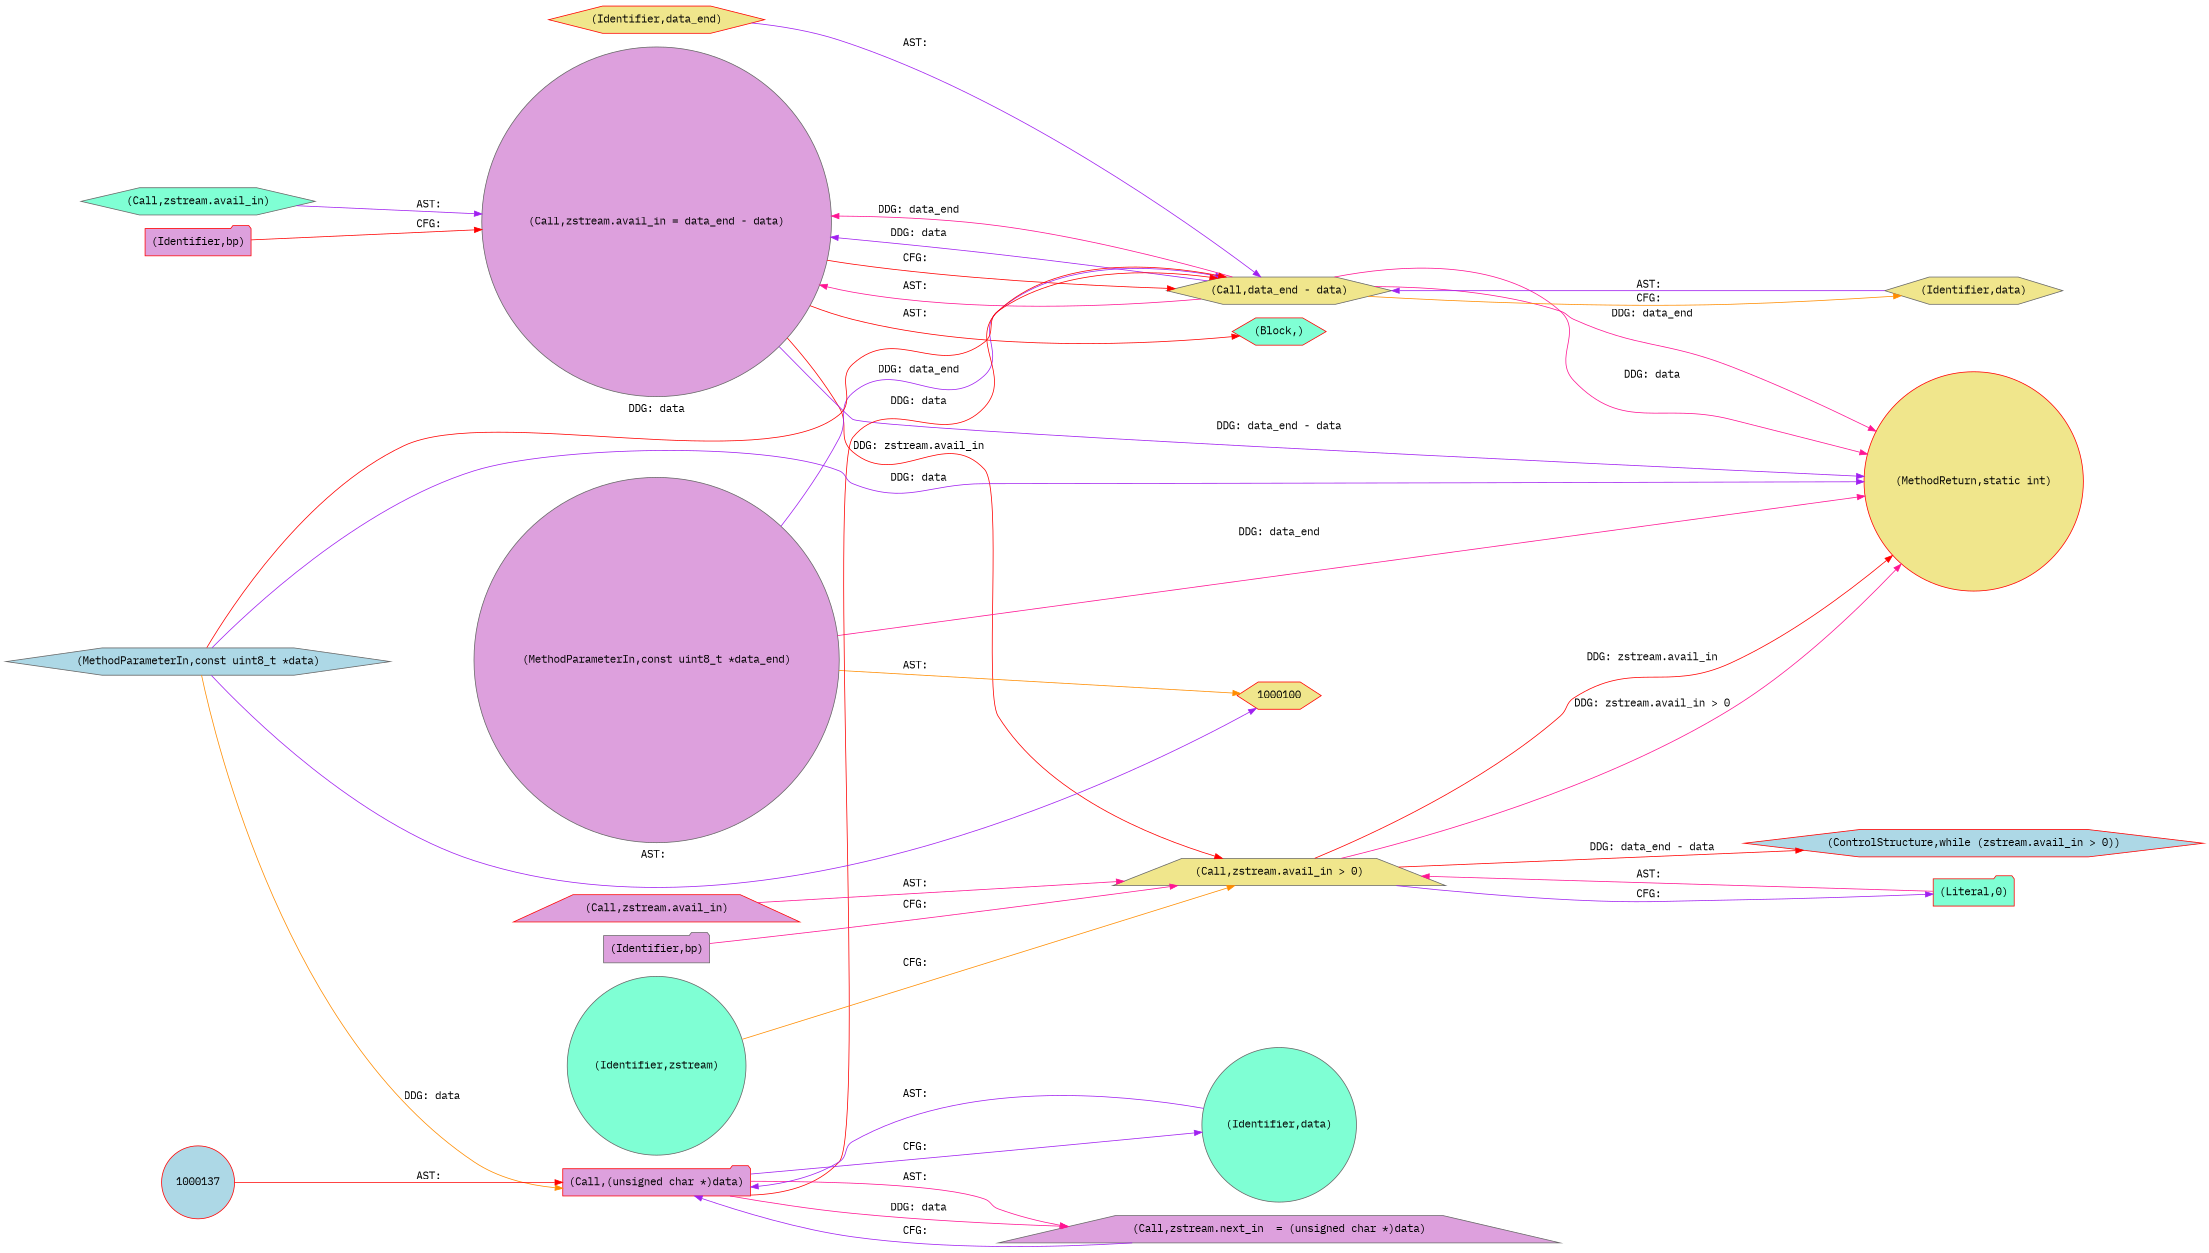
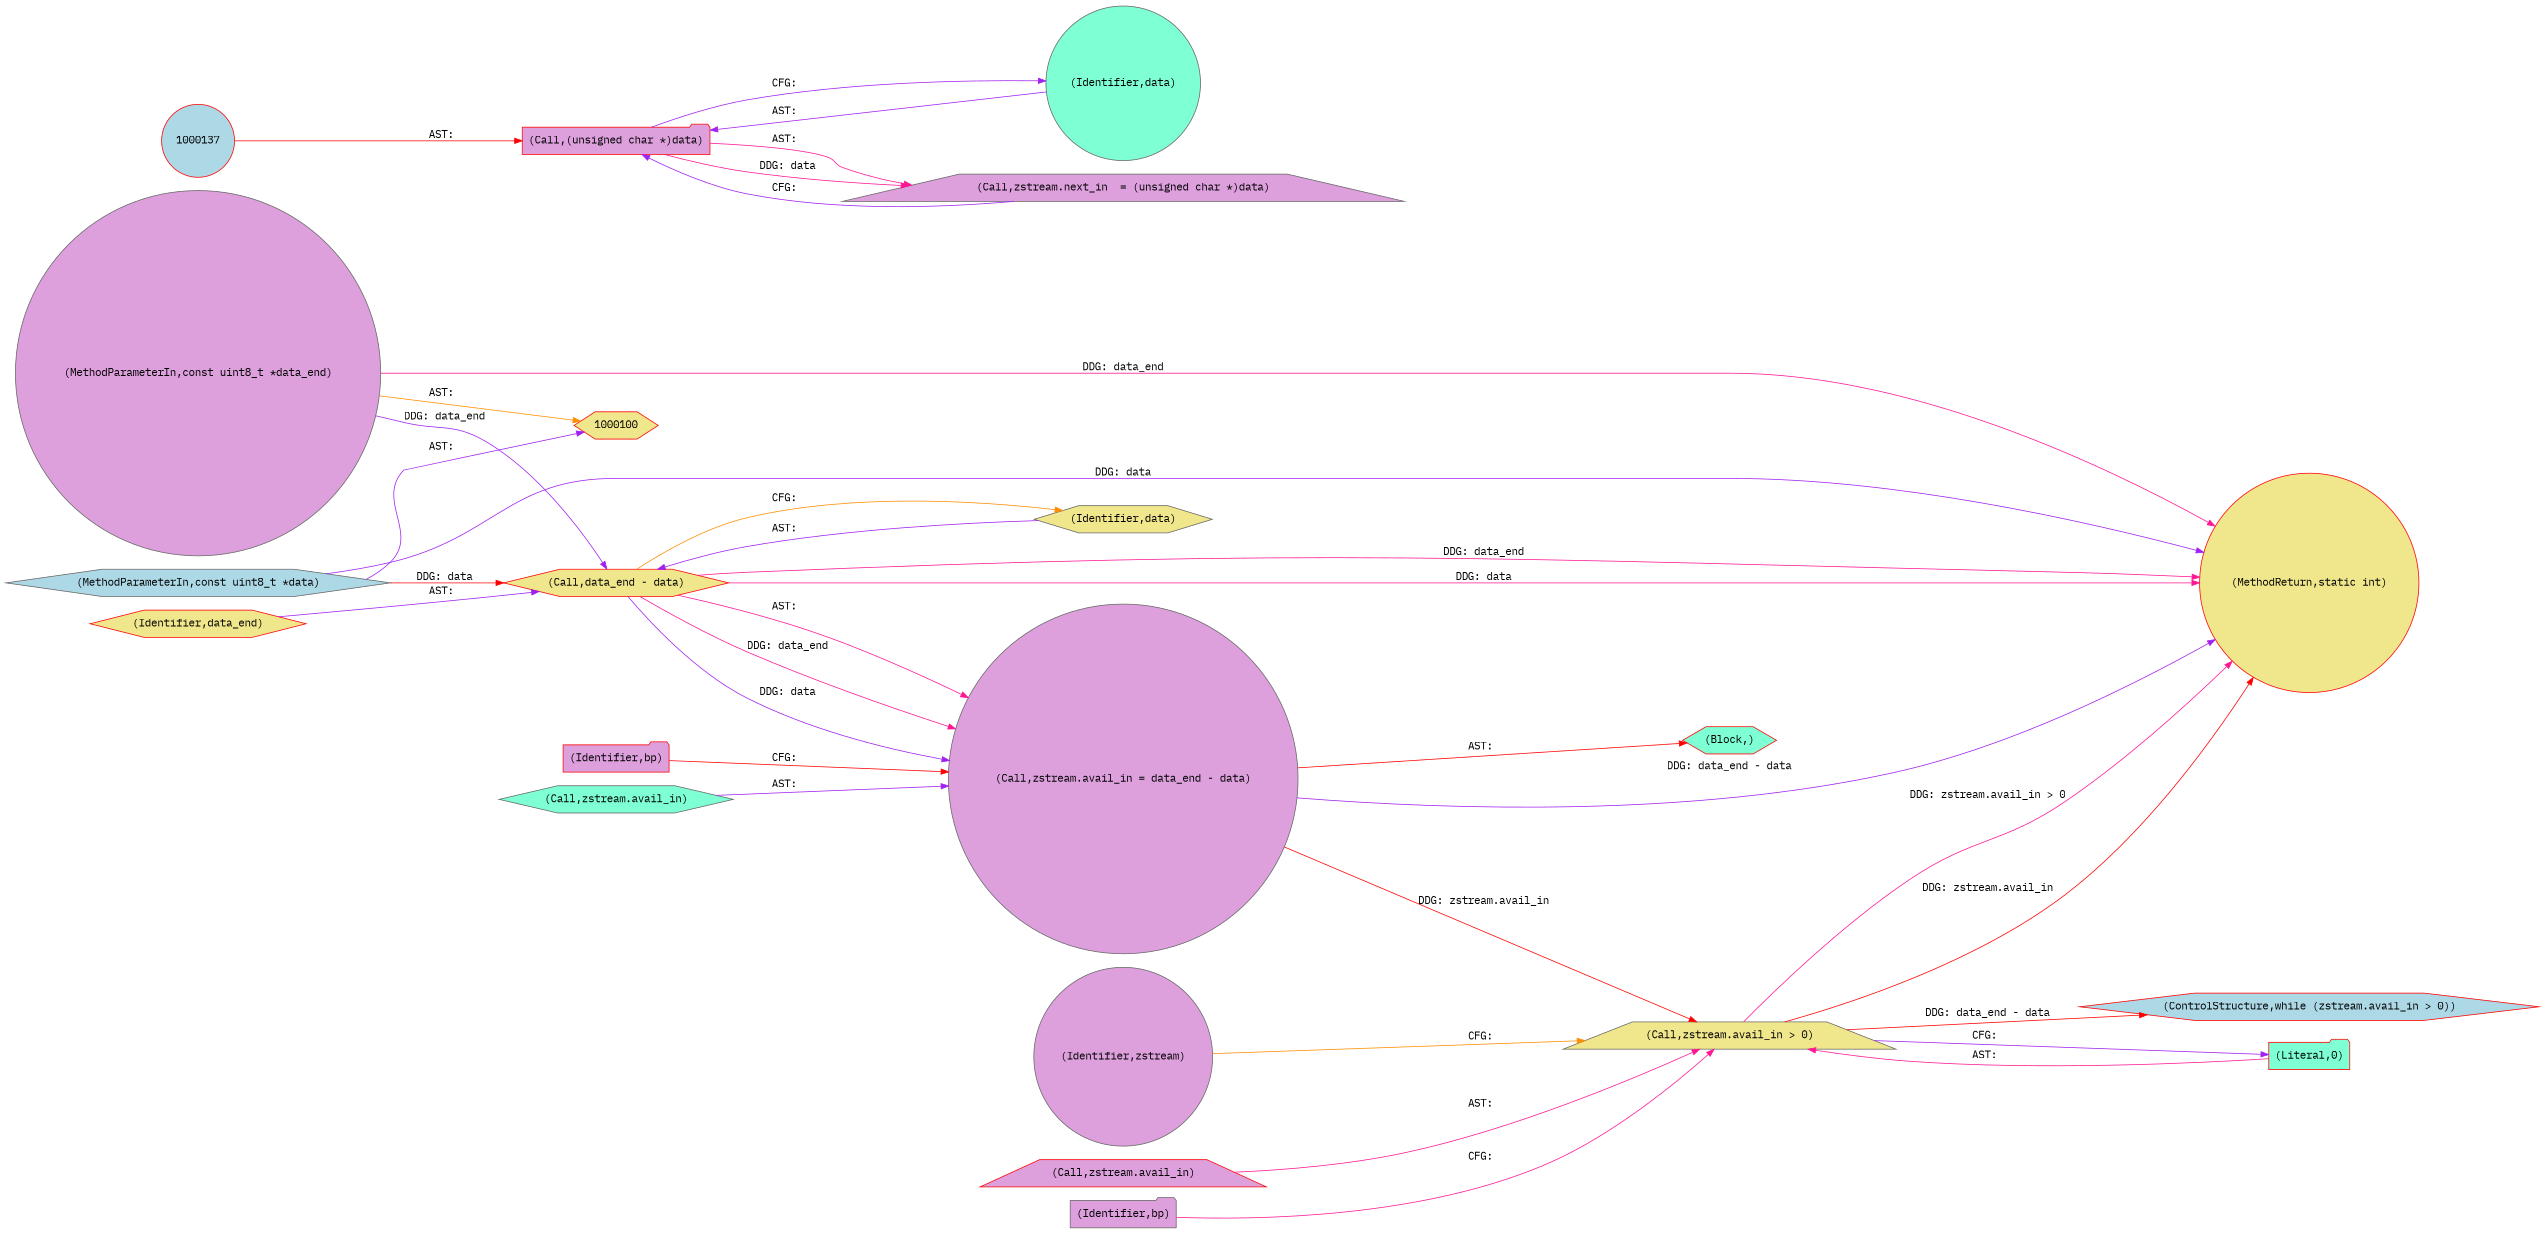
edge "(Call,zstream.avail_in = data_end - data)" -> "(Call,data_end - data)": removed, label "CFG:"
node "(Call,data_end - data)": color gray40 -> red
edge "(Call,(unsigned char *)data)" -> "(Call,data_end - data)": removed, label "DDG: data"
edge "(MethodParameterIn,const uint8_t *data)" -> "(Call,(unsigned char *)data)": removed, label "DDG: data"
node "(Identifier,zstream)": fillcolor aquamarine -> plum
